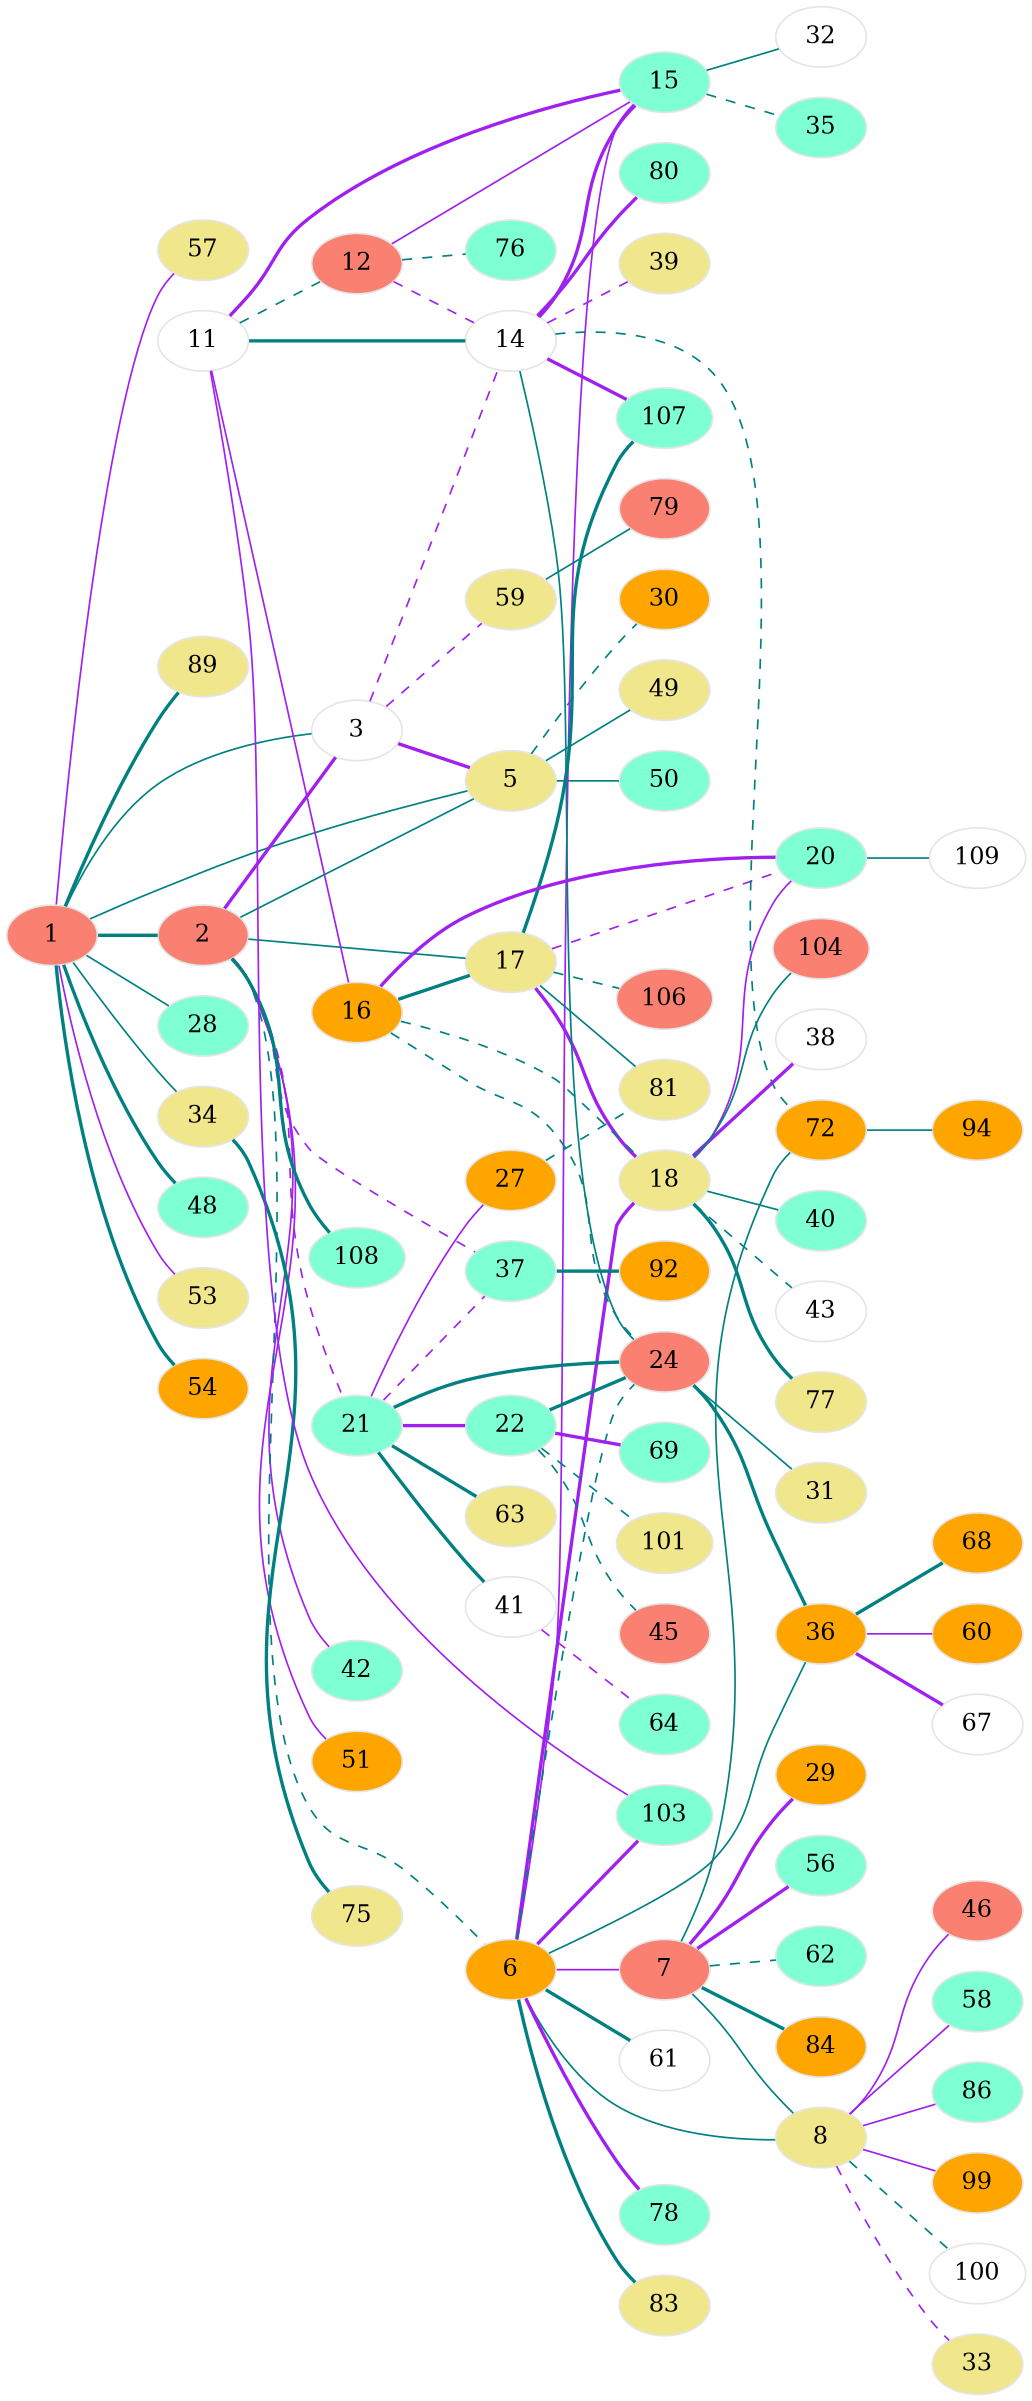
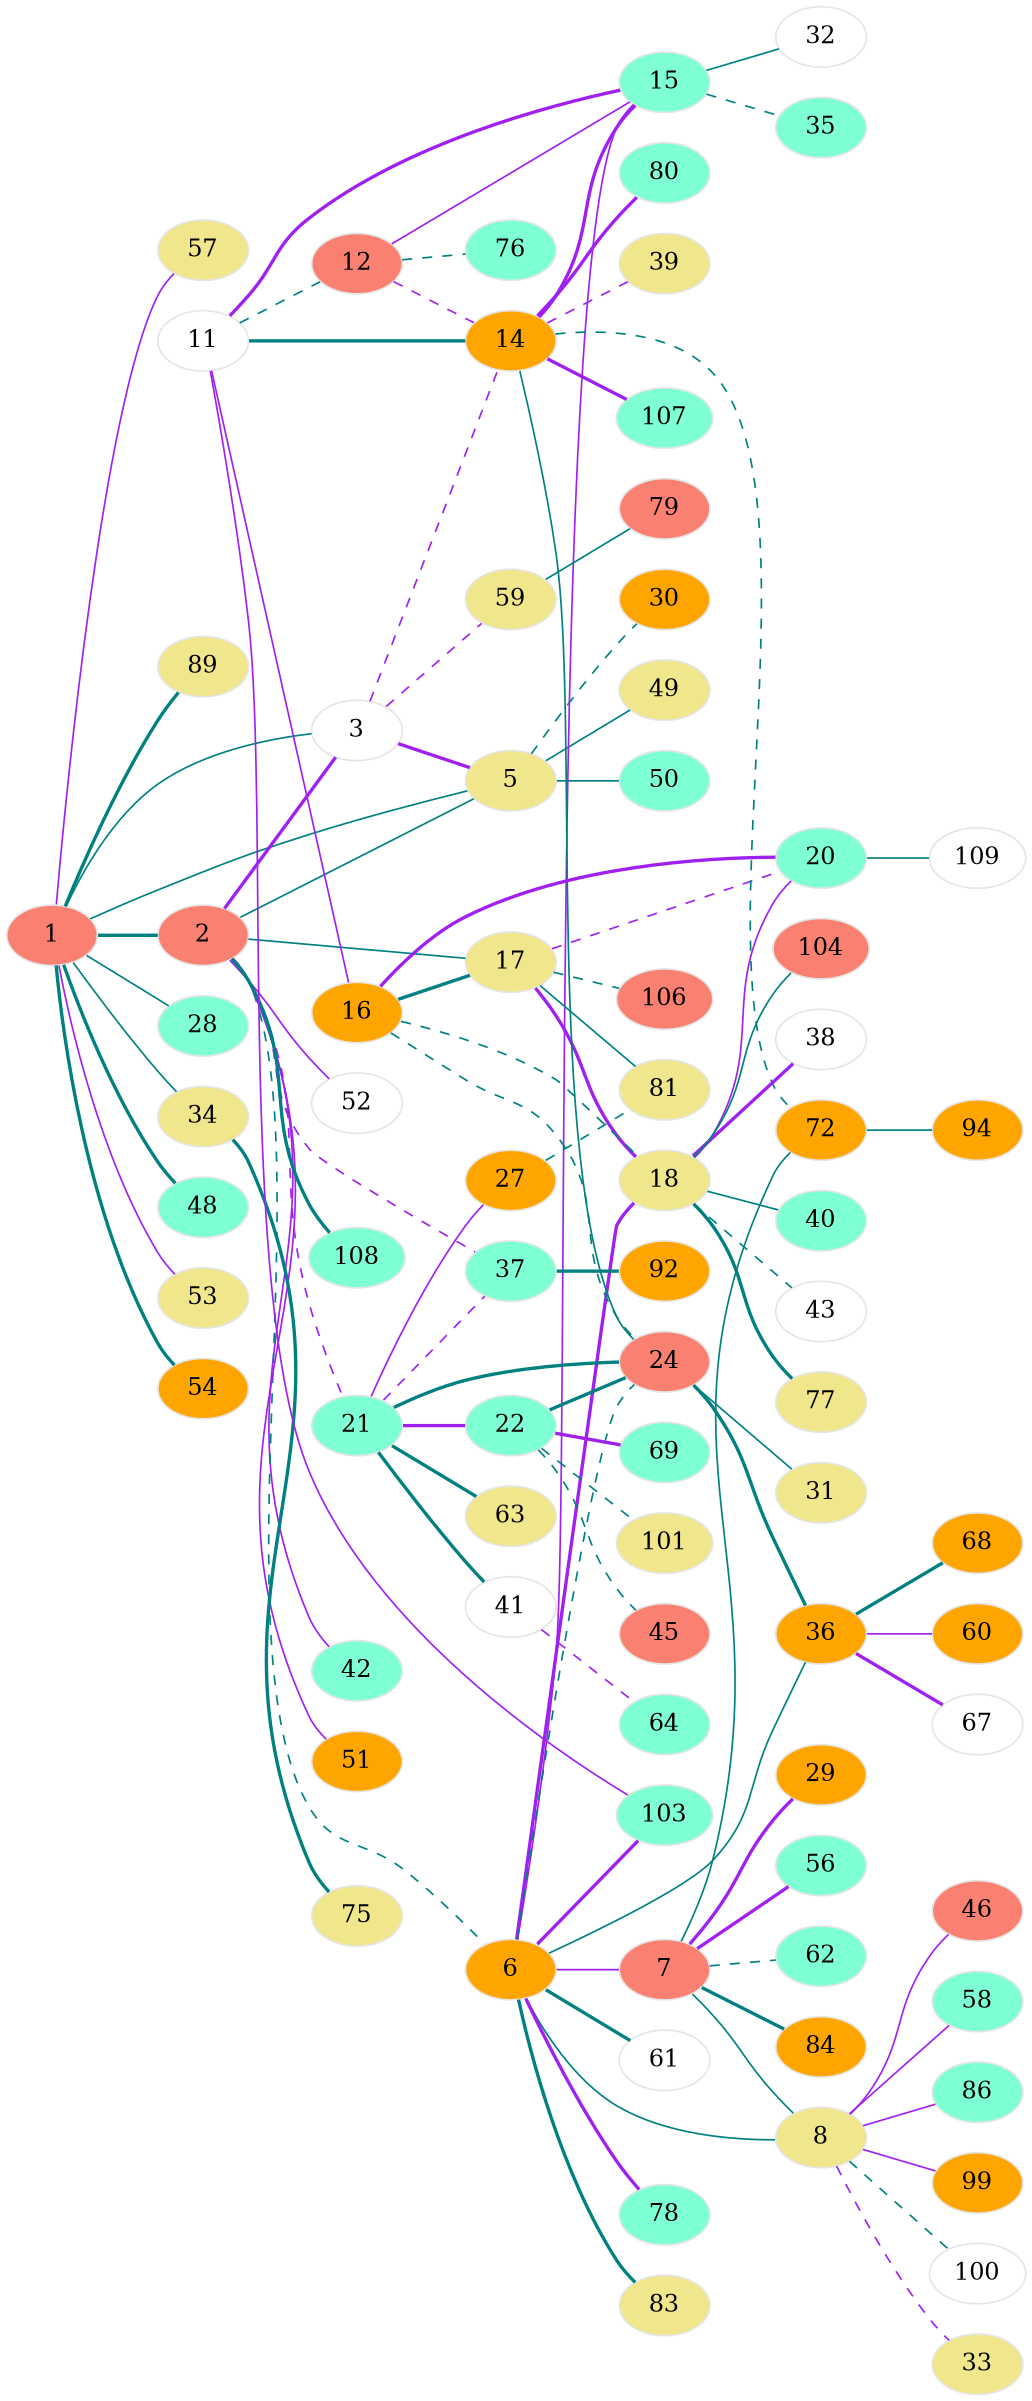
node "14": fillcolor white -> orange
edge "107" -- "17": removed
node "52": added
